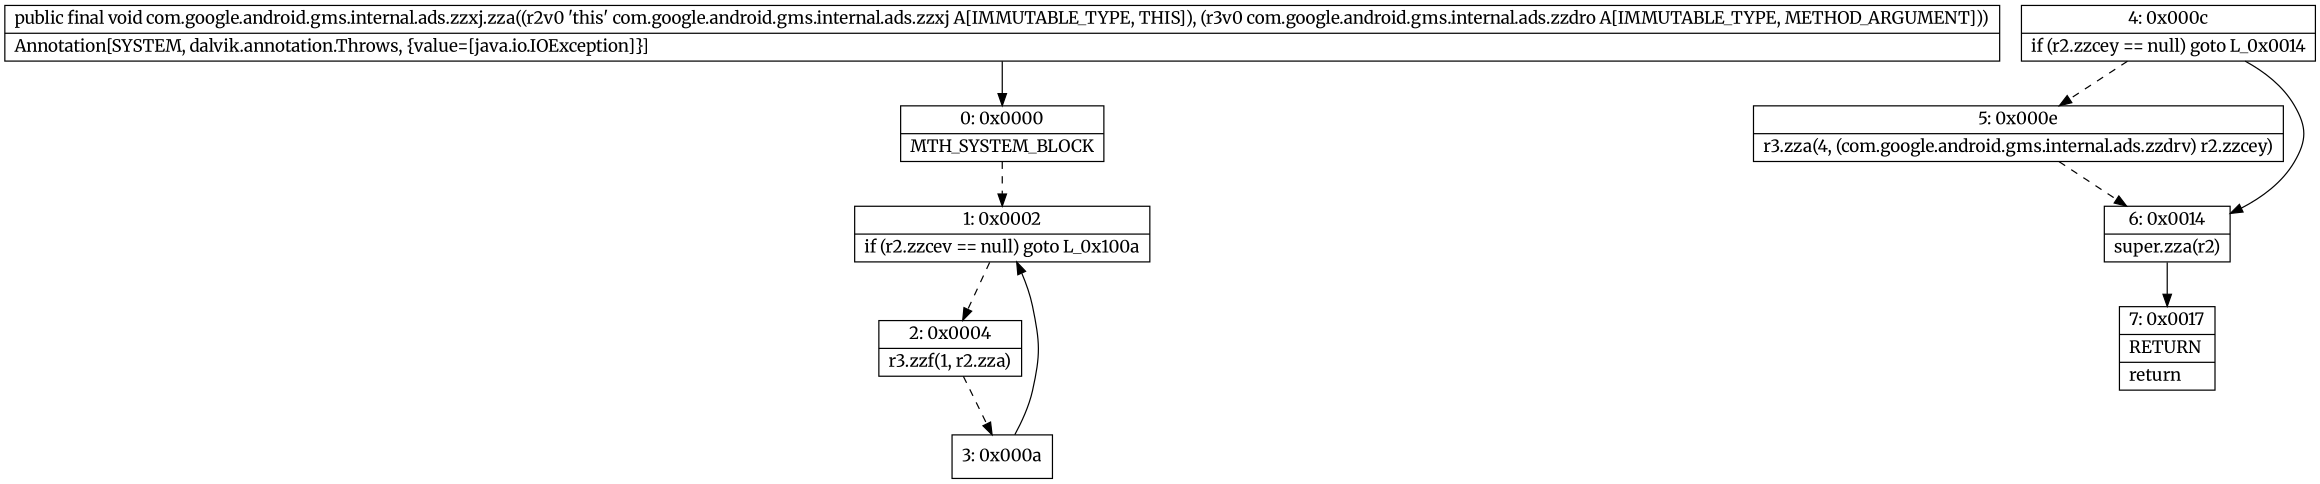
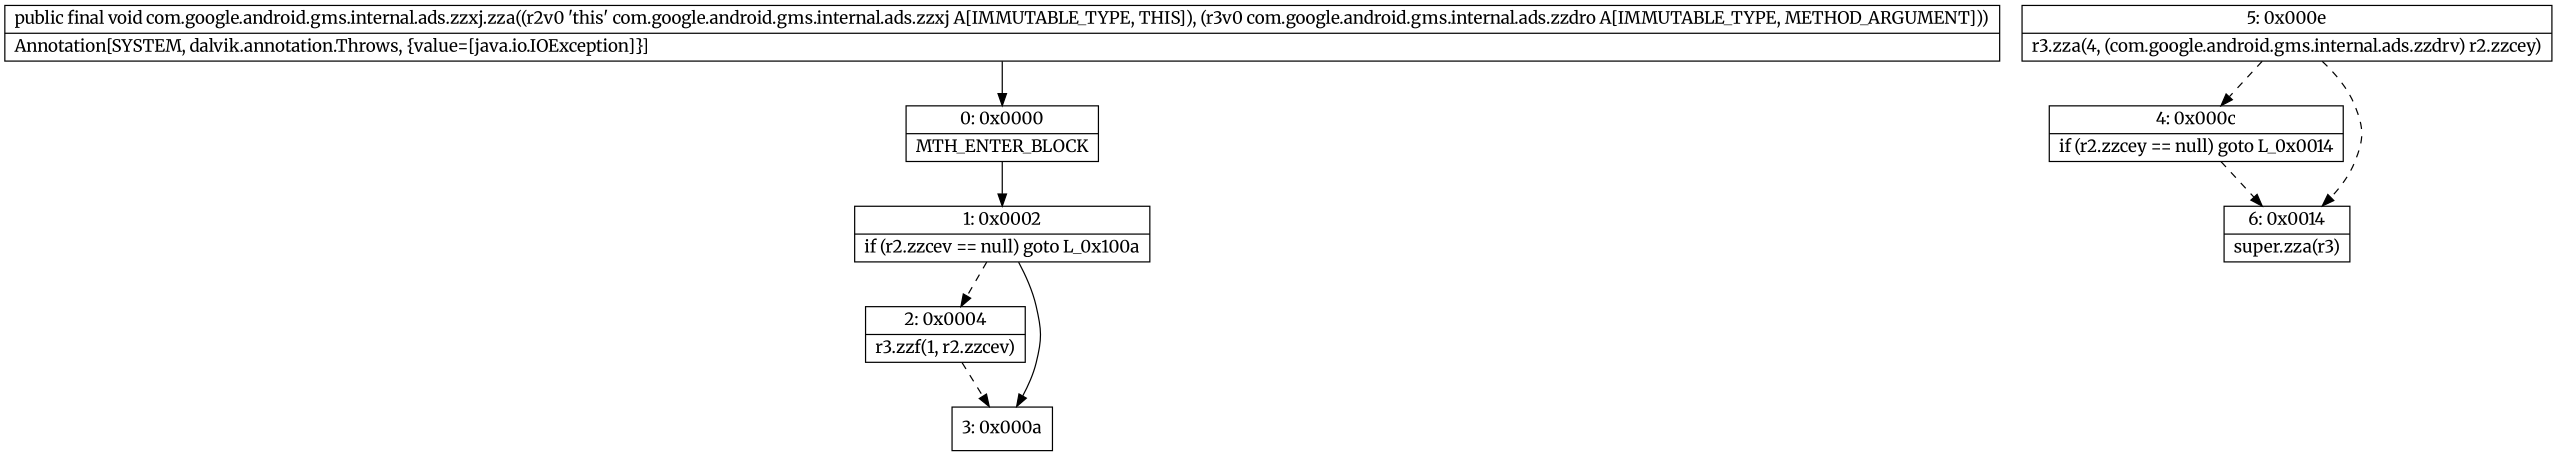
edge "4: 0x000c" -> "5: 0x000e": reversed
edge "4: 0x000c" -> "6: 0x0014": style solid -> dashed
node "0: 0x0000": text "MTH_SYSTEM_BLOCK" -> "MTH_ENTER_BLOCK"
edge "0: 0x0000" -> "1: 0x0002": style dashed -> solid
node "6: 0x0014": text "super.zza(r2)" -> "super.zza(r3)"
node "7: 0x0017": removed
edge "3: 0x000a" -> "1: 0x0002": reversed
node "2: 0x0004": text "r3.zzf(1, r2.zza)" -> "r3.zzf(1, r2.zzcev)"
